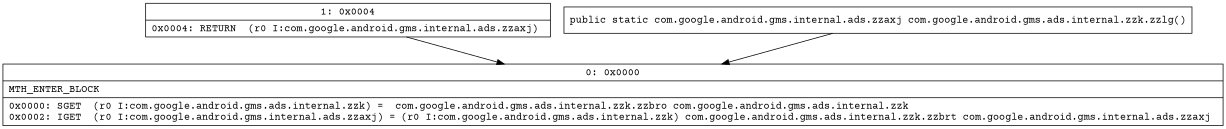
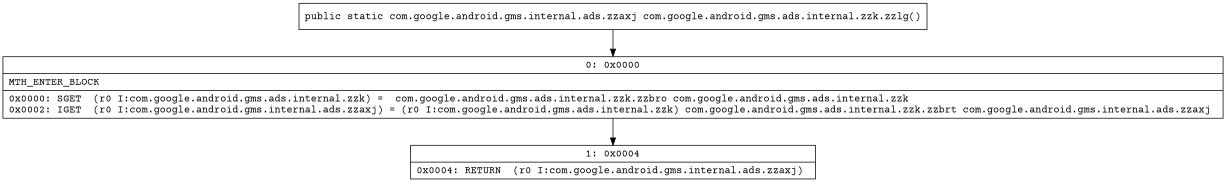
edge "1: 0x0004" -> "0: 0x0000": reversed
